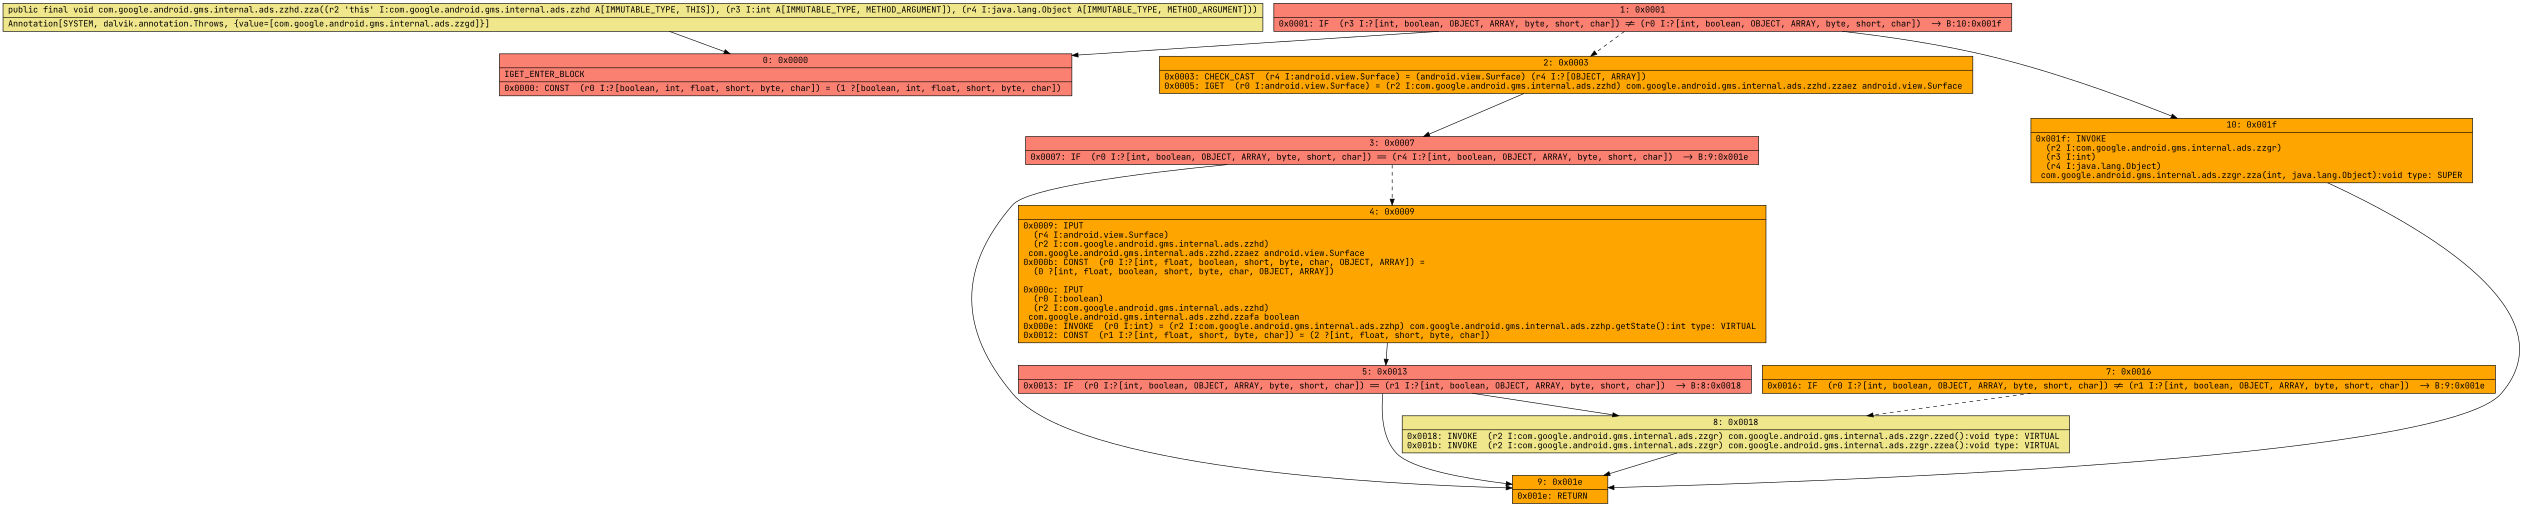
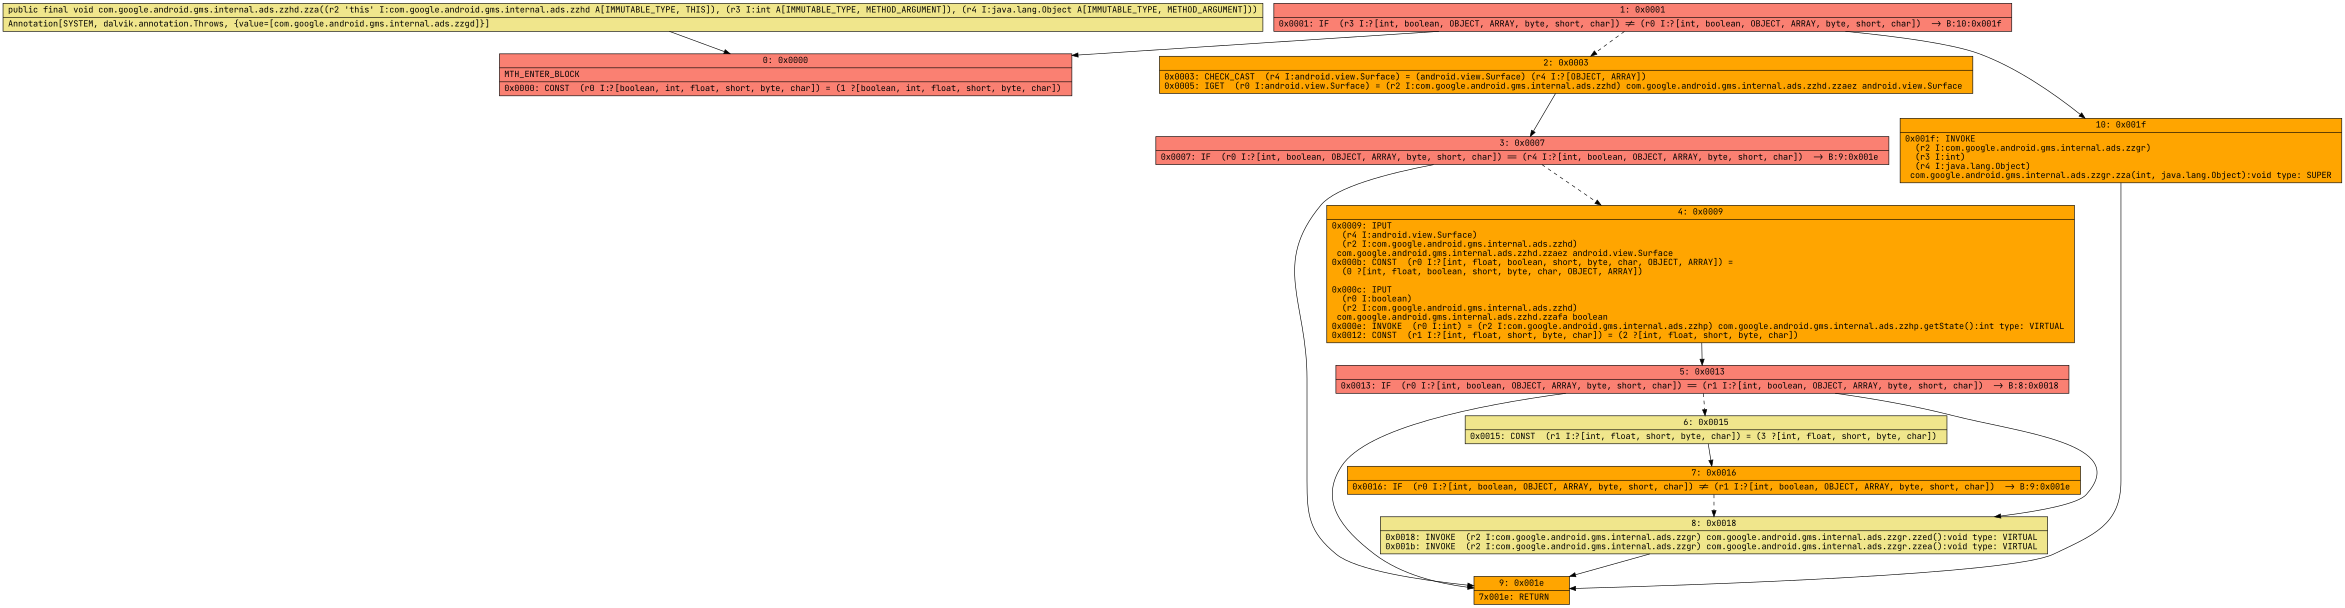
node "0: 0x0000": text "IGET_ENTER_BLOCK" -> "MTH_ENTER_BLOCK"
node "6: 0x0015": added
node "9: 0x001e": text "0x001e: RETURN" -> "7x001e: RETURN"
